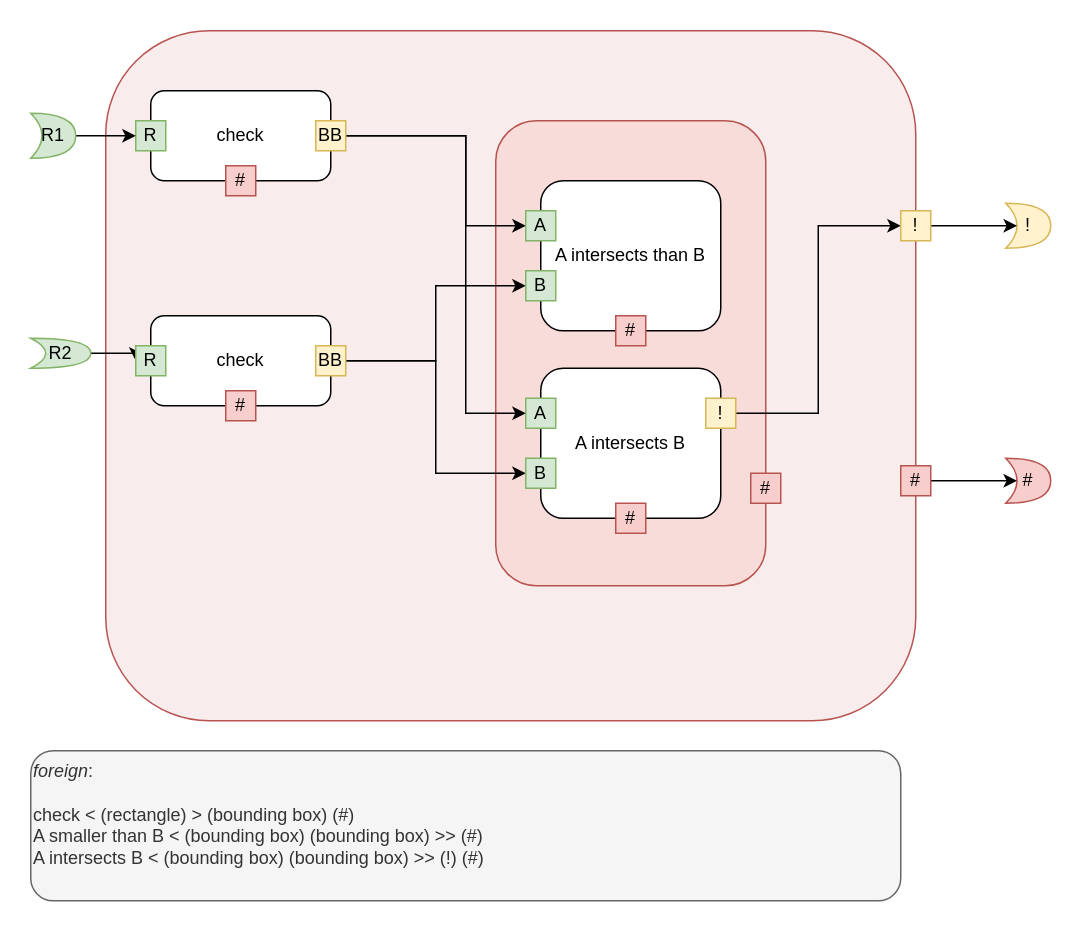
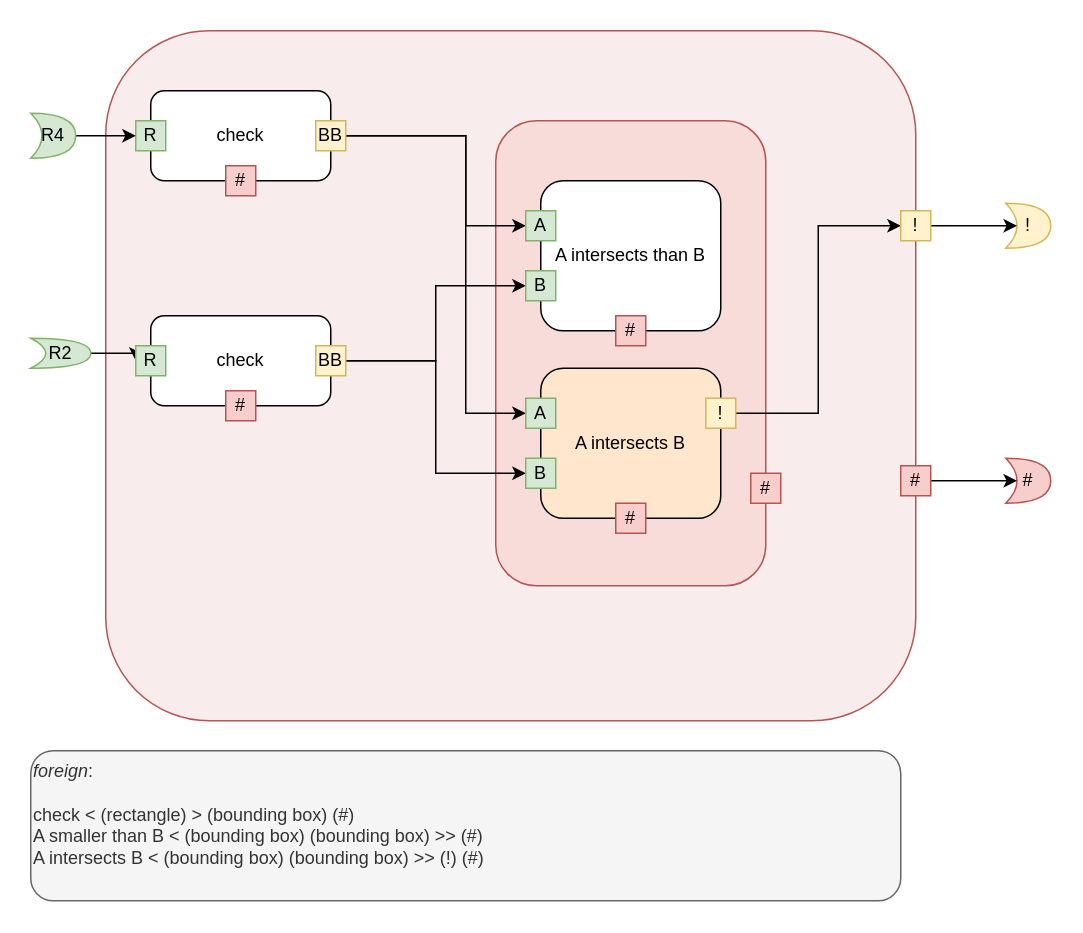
node "R1": label "R1" -> "R4"
node "A intersects B": fillcolor #ffffff -> #ffe6cc
